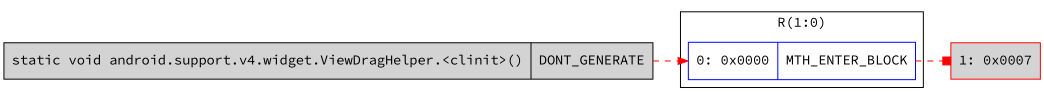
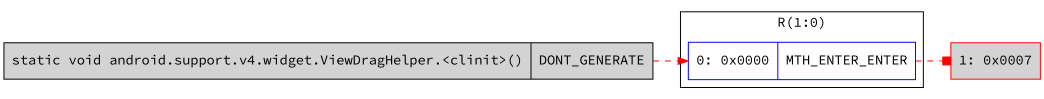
node "0: 0x0000": text "MTH_ENTER_BLOCK" -> "MTH_ENTER_ENTER"
